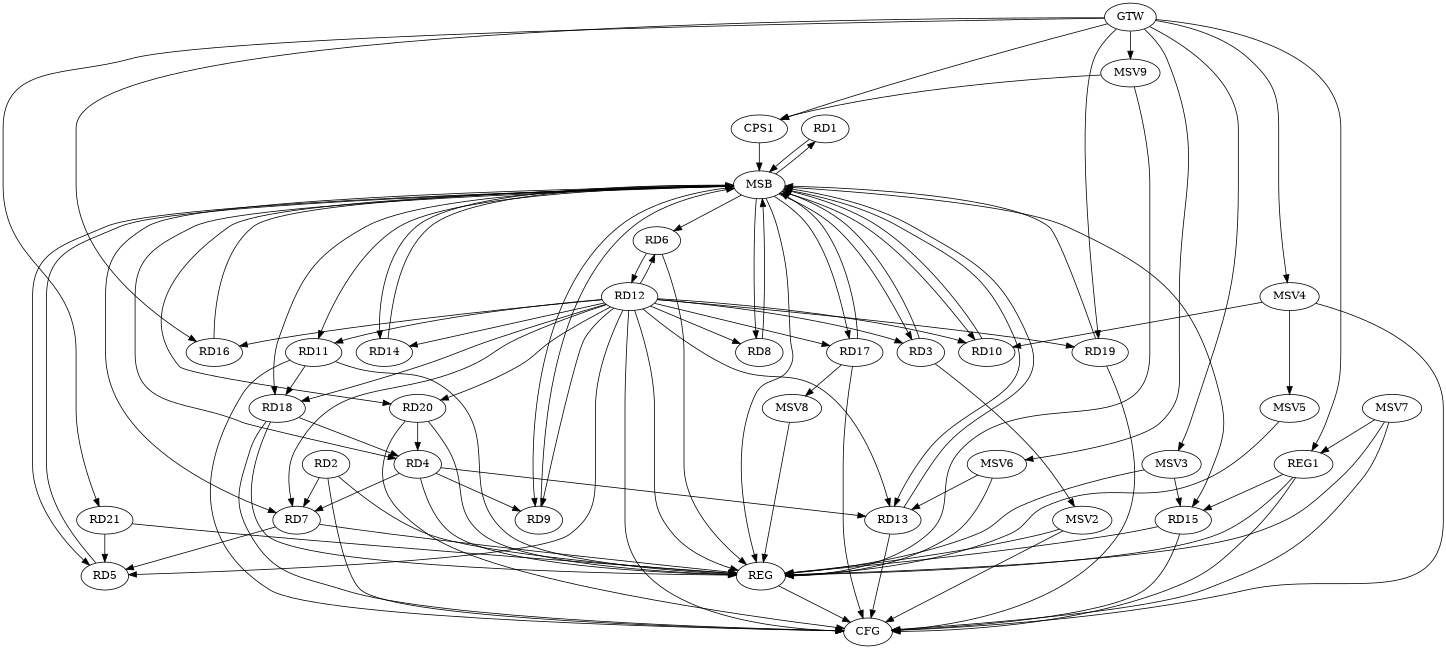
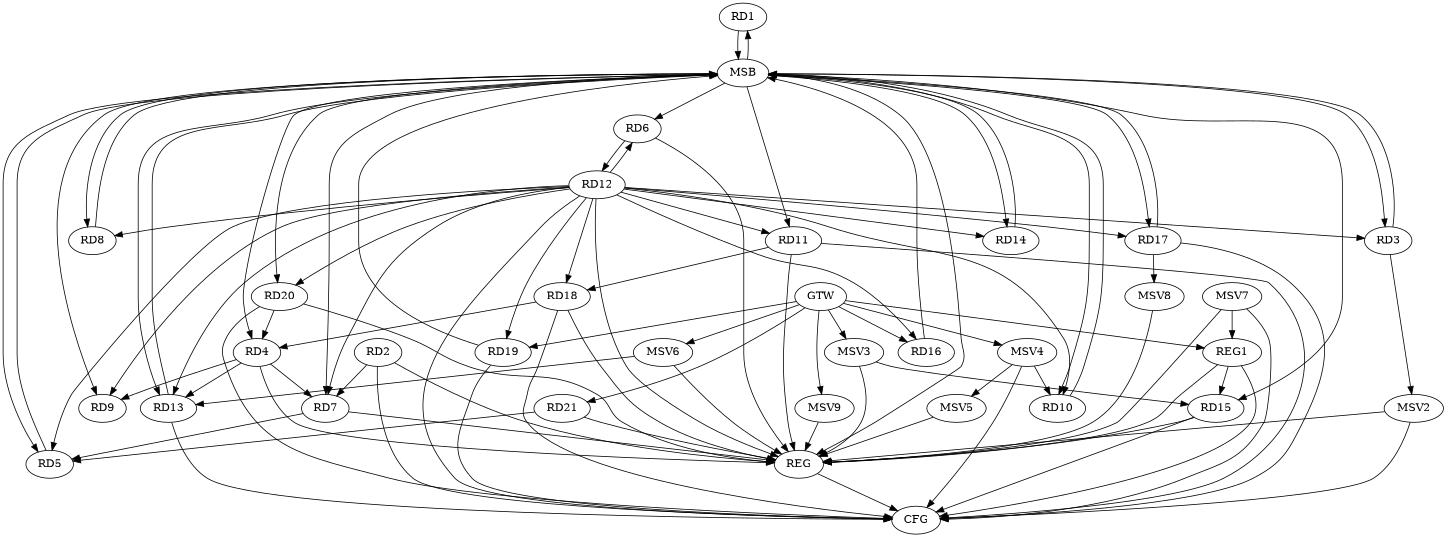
node "CPS1": removed
edge "MSB" -> "RD18": removed
edge "RD9" -> "MSB": removed
